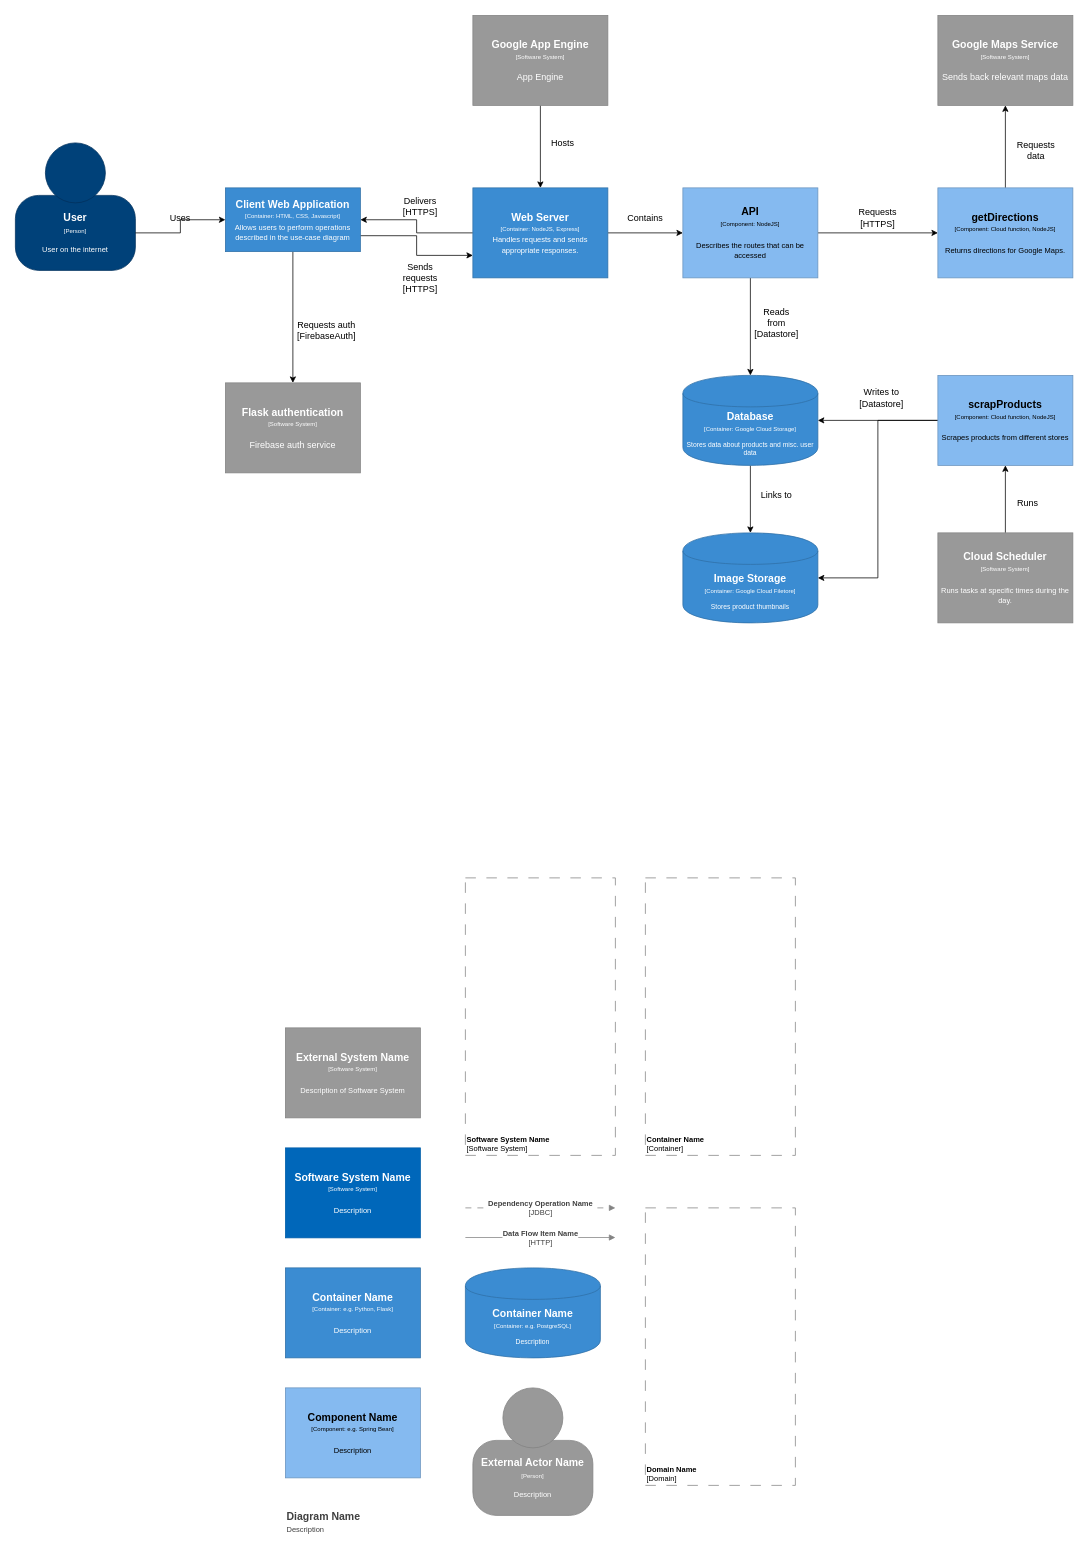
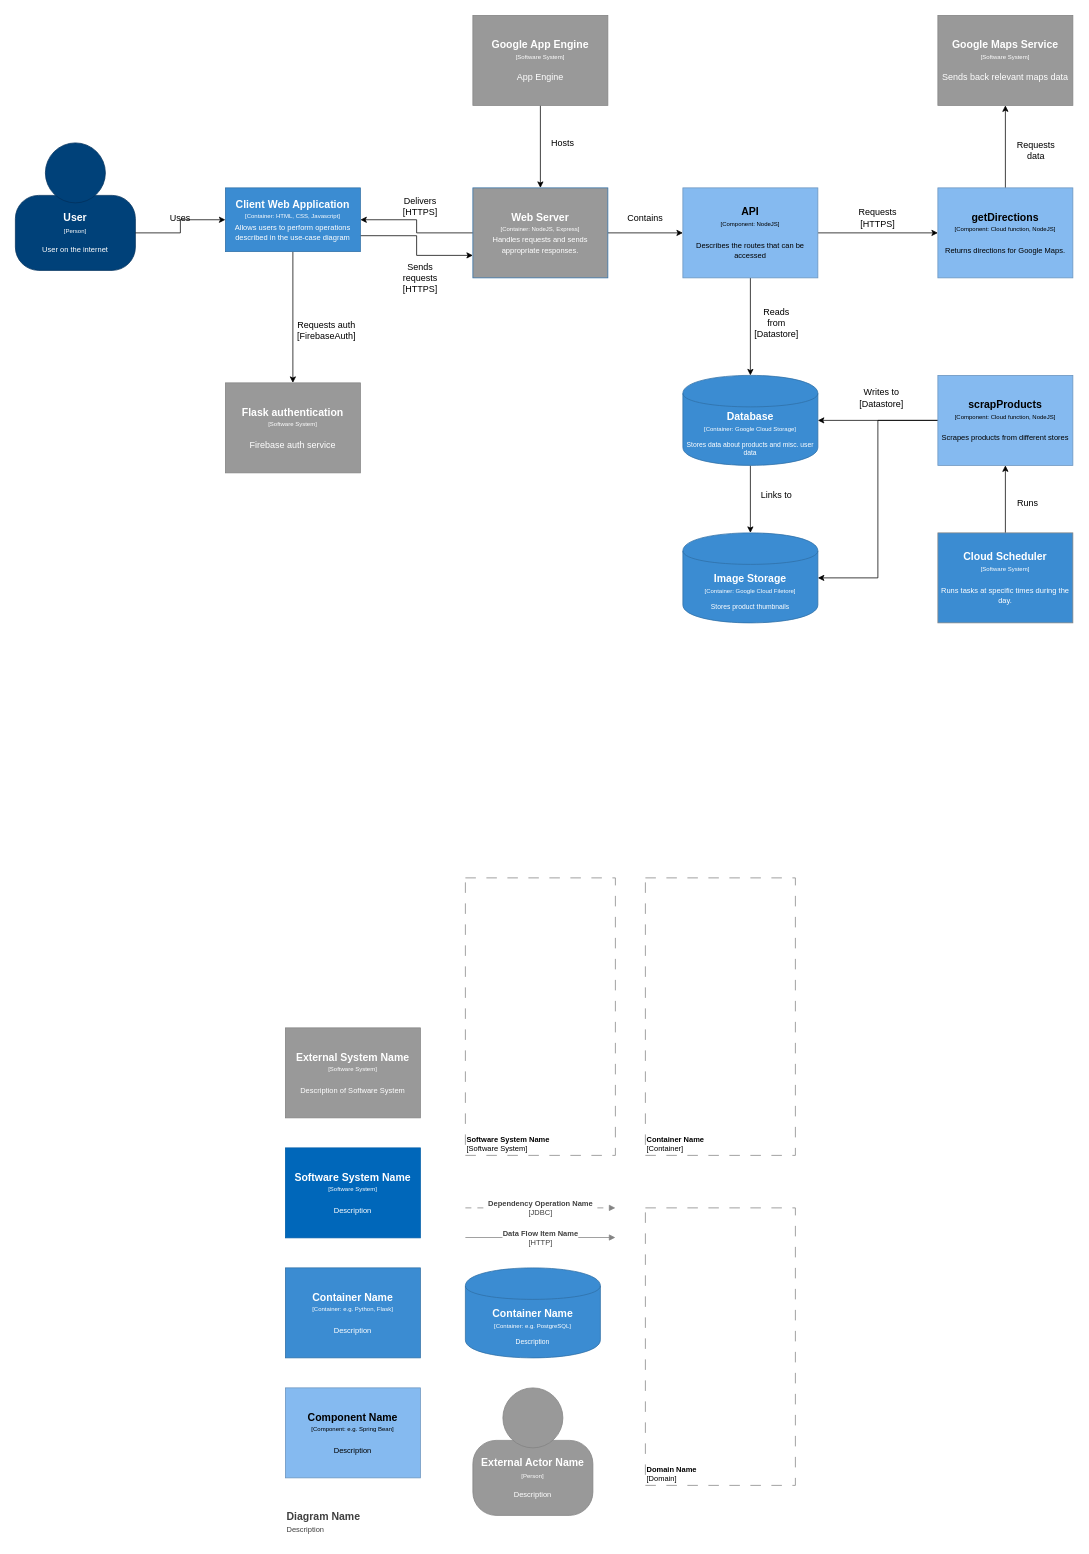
node "Web Server [Container: NodeJS, Express] Handles requests and sends appropriate responses.": fillcolor #3b8cd2 -> #999999
node "Cloud Scheduler [Software System] Runs tasks at specific times during the day.": fillcolor #999999 -> #3b8cd2
